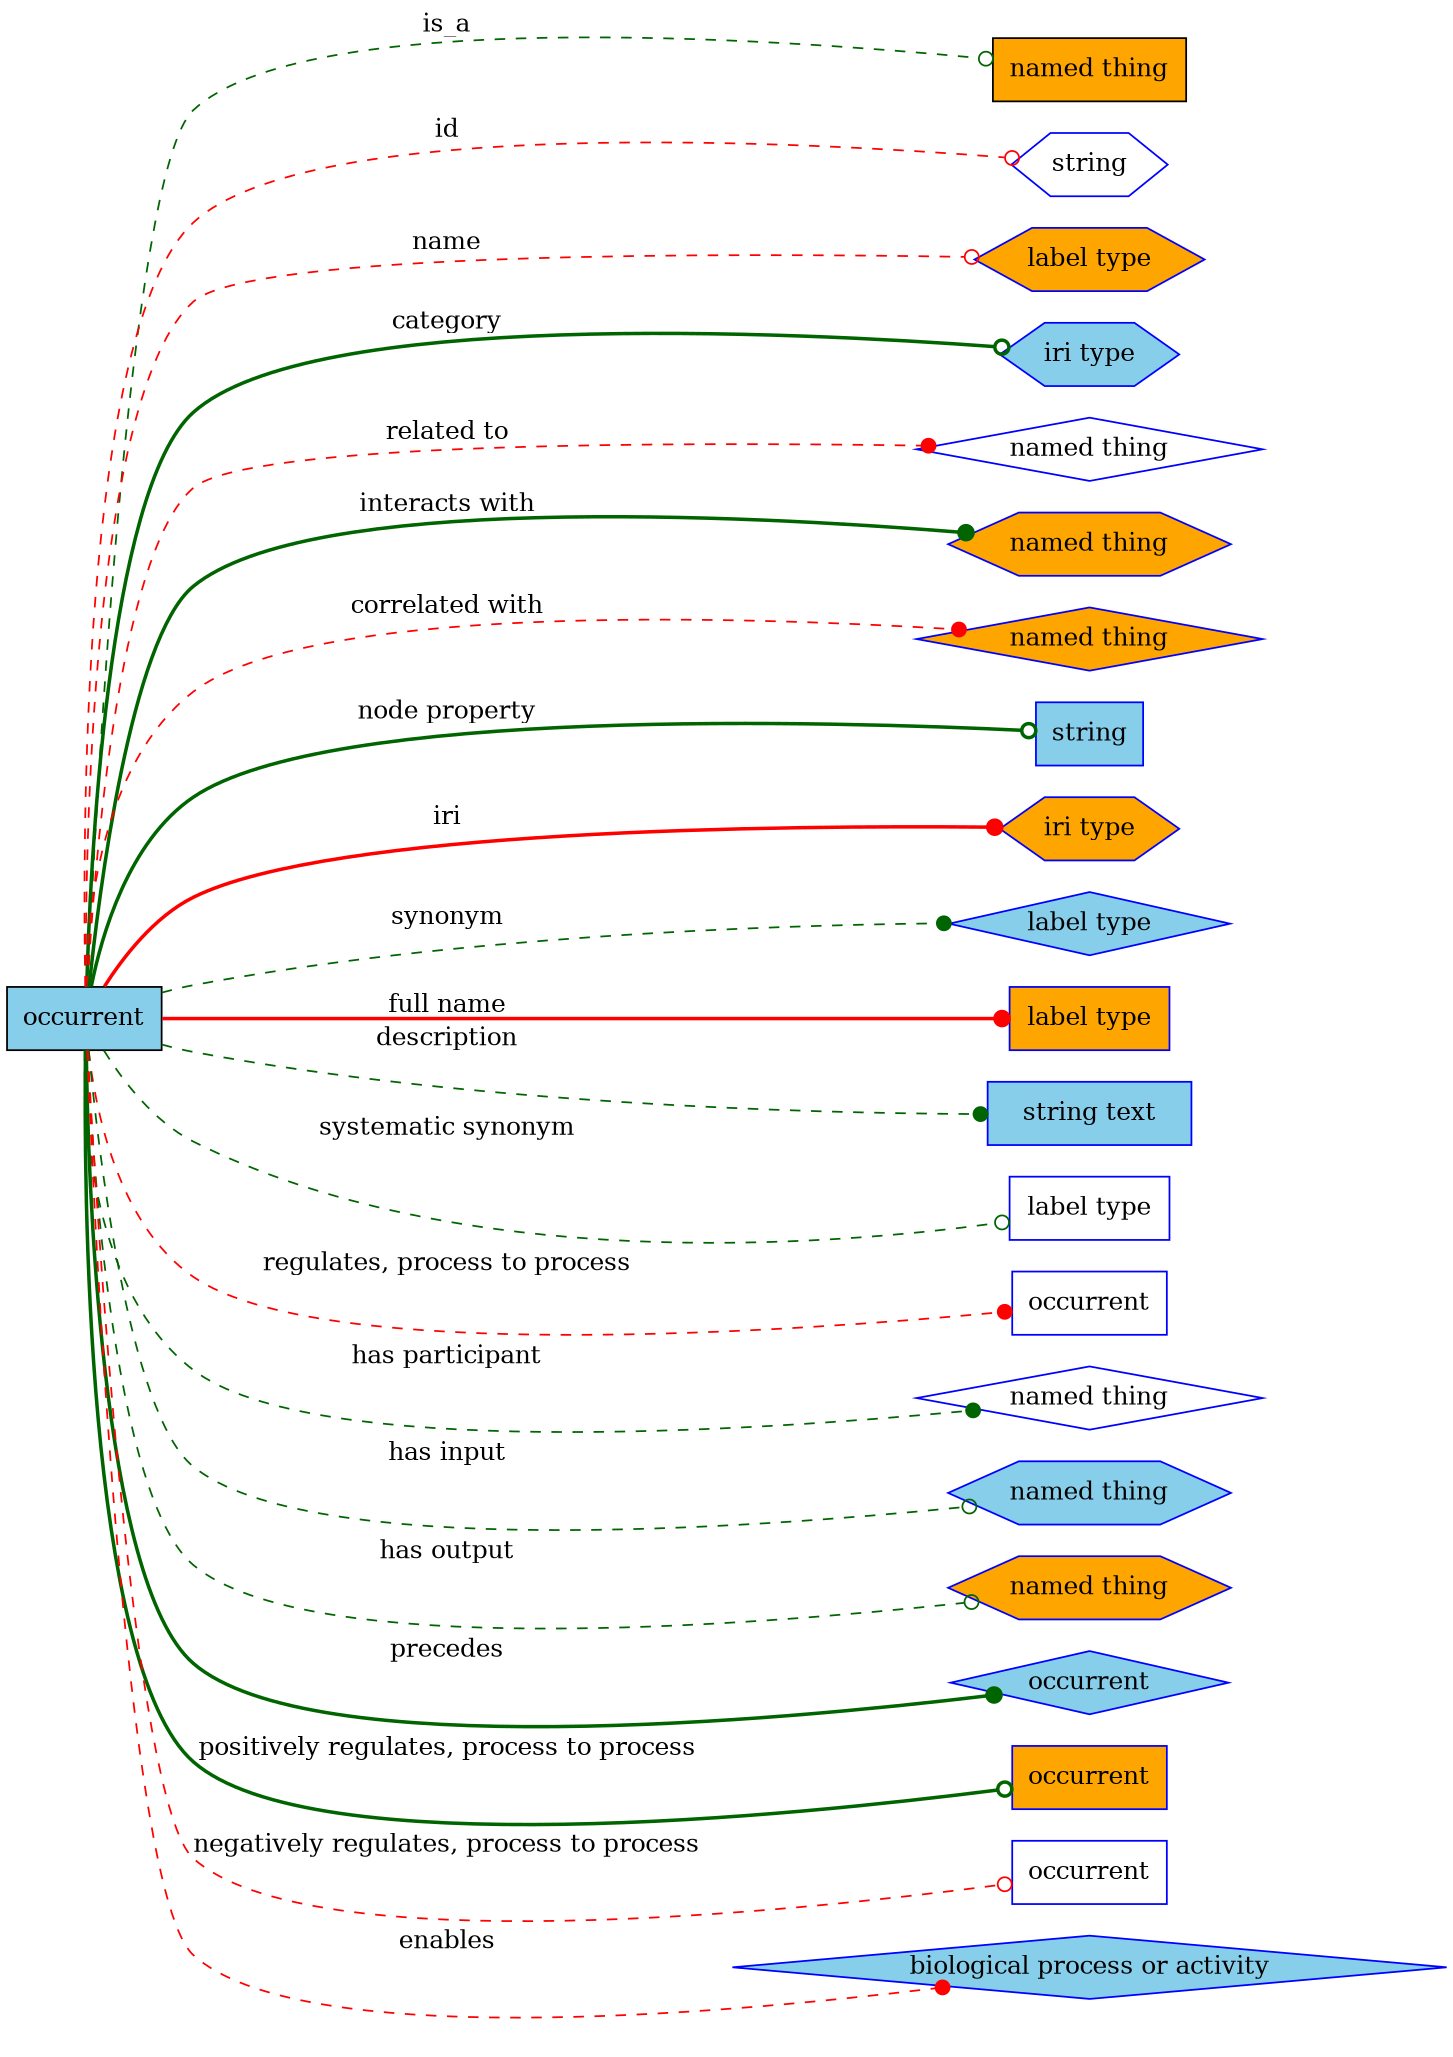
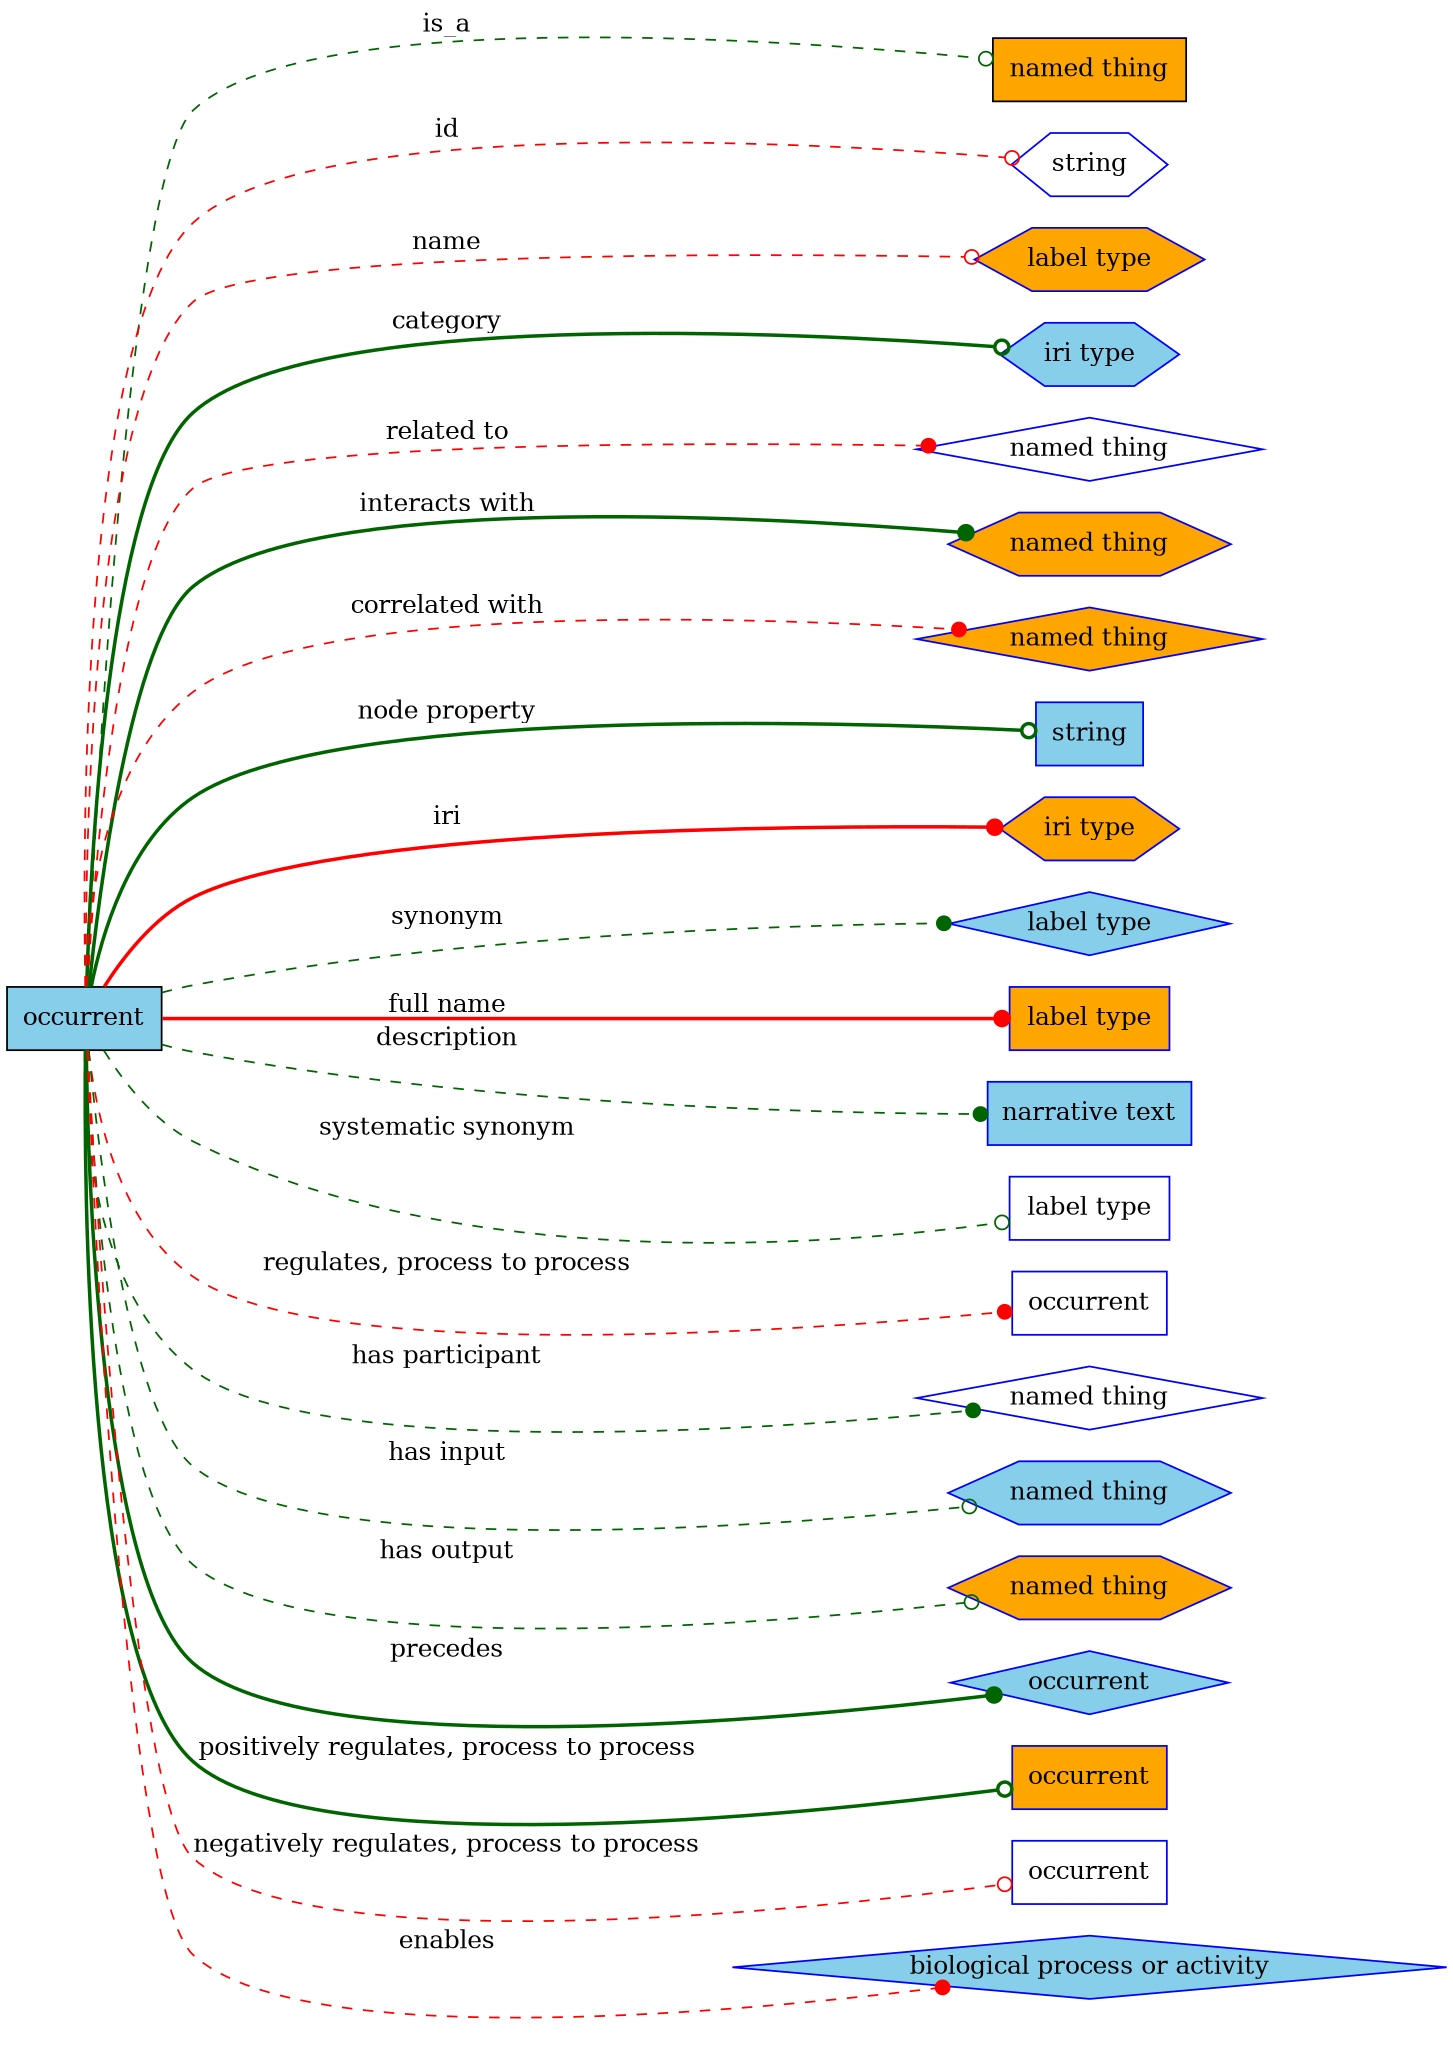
node "string text": label "string text" -> "narrative text"
